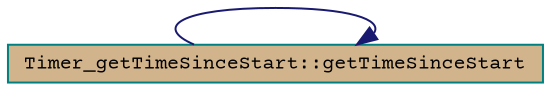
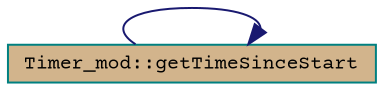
node "Timer_getTimeSinceStart::getTimeSinceStart": label "Timer_getTimeSinceStart::getTimeSinceStart" -> "Timer_mod::getTimeSinceStart"
